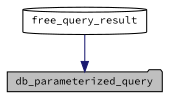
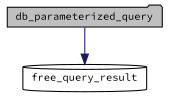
edge "free_query_result" -> "db_parameterized_query": reversed
